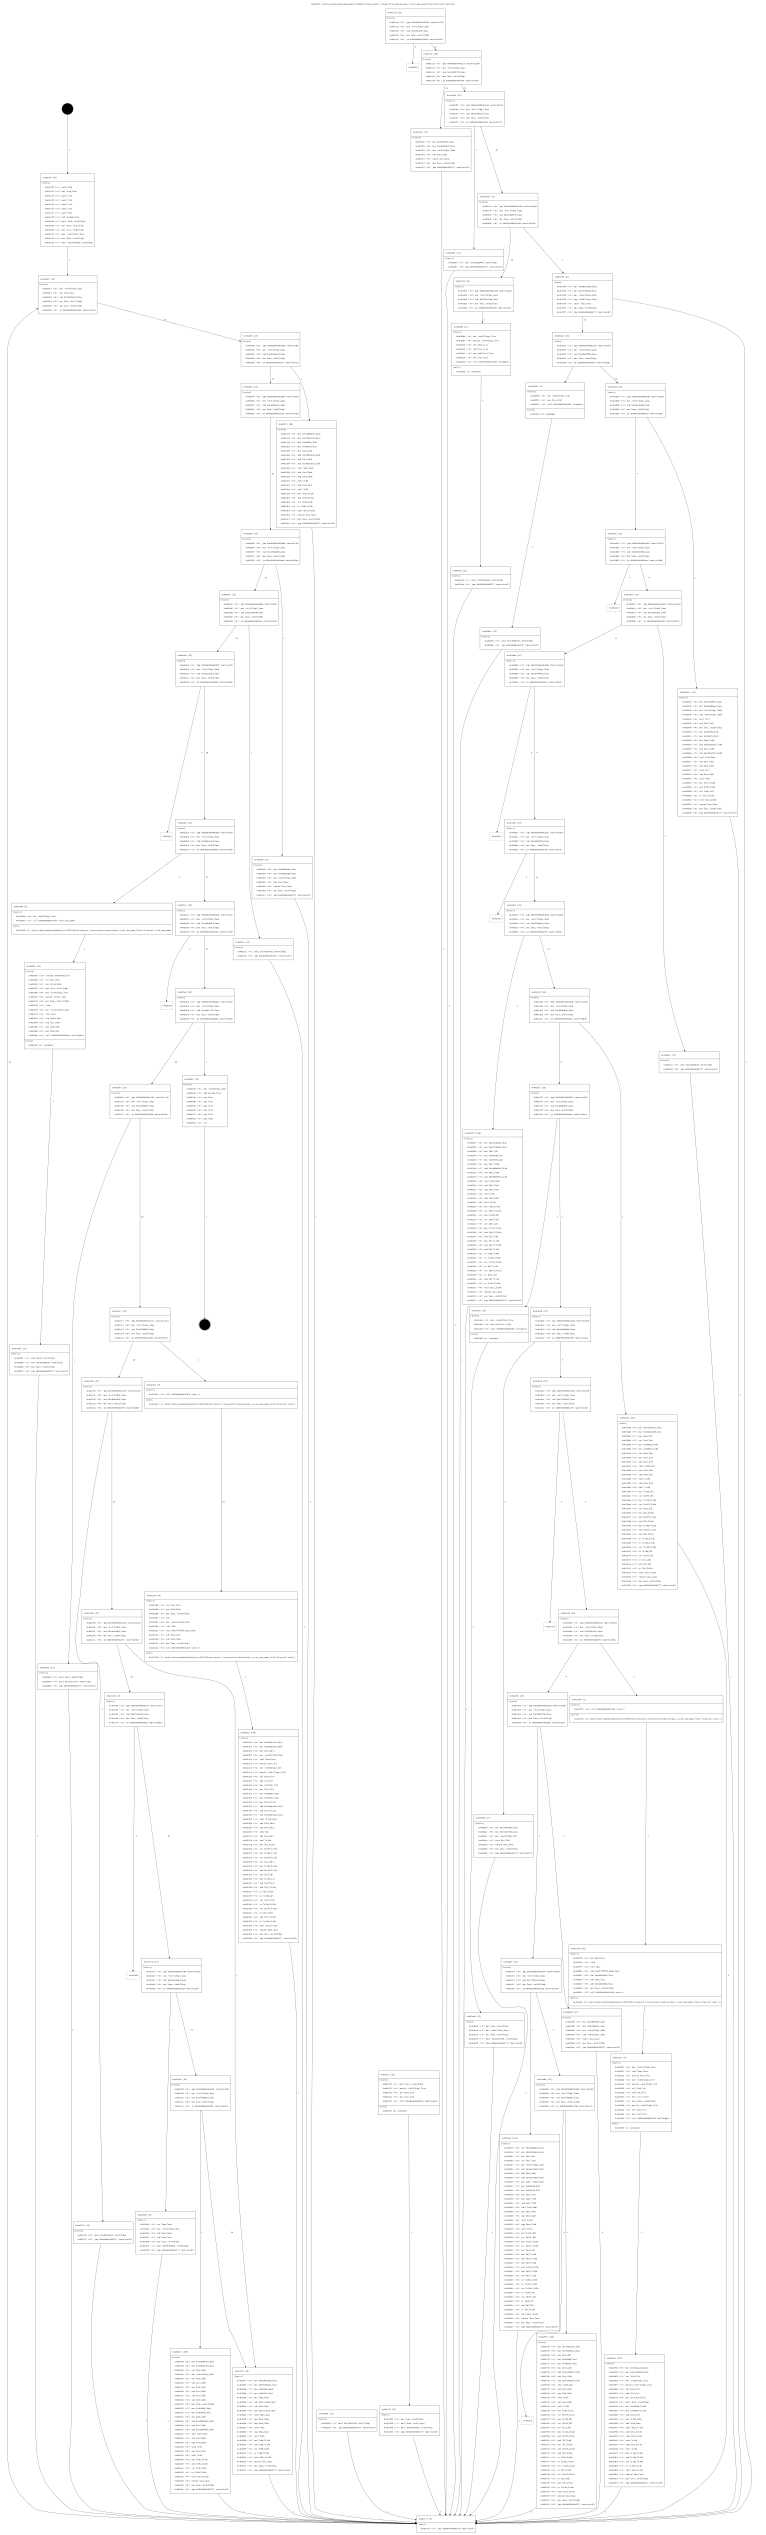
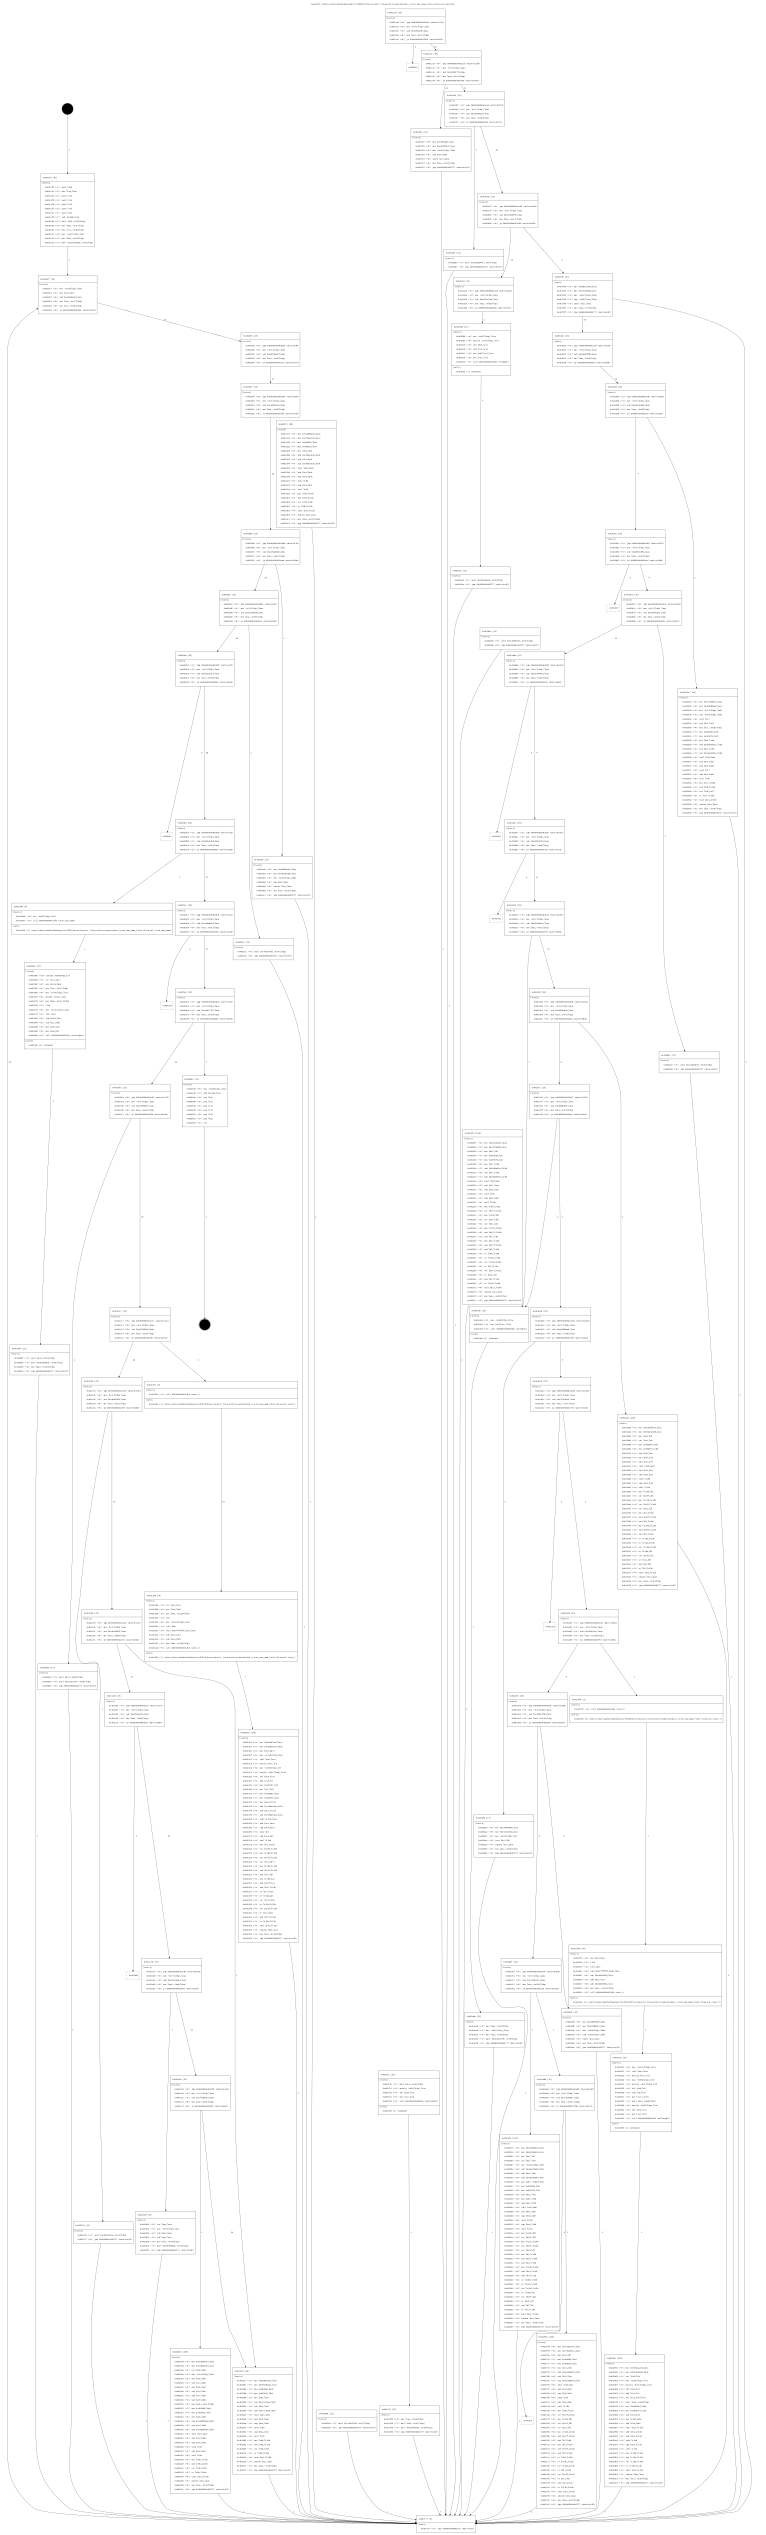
edge "0x401b36 [25]" -> "0x402271 [88]": removed, label "1"
node "0x4025f8 [12]": removed
edge "0x401dc0 [25]" -> "0x4020f1 [144]": now "0x401dc0 [25]" -> "0x401ede [13]"
